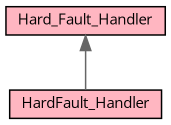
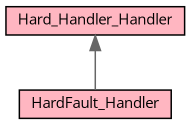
node "Hard_Fault_Handler": label "Hard_Fault_Handler" -> "Hard_Handler_Handler"
